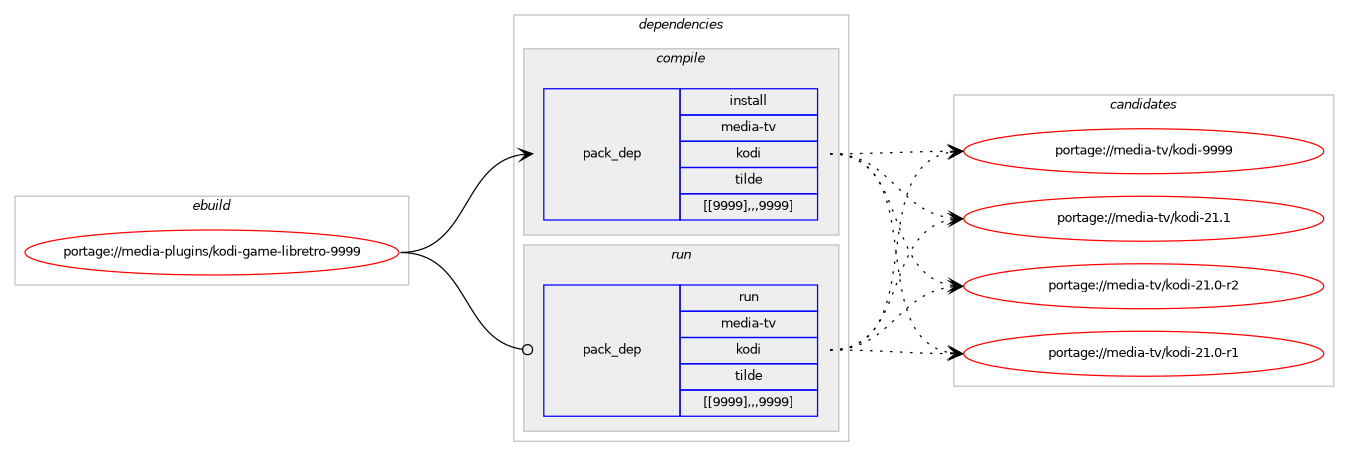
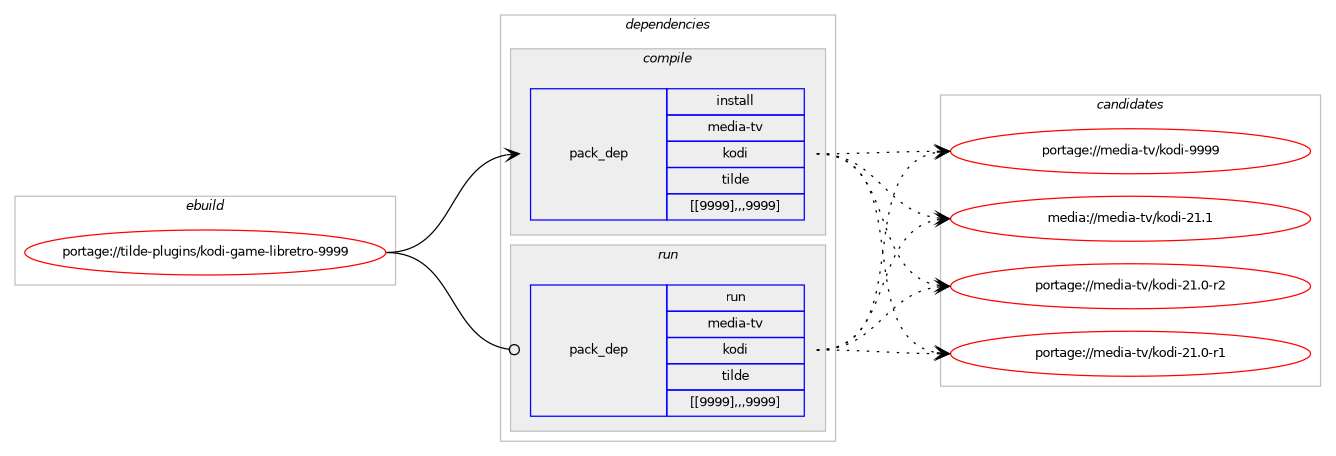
node "portage://media-tv/kodi-21.1": label "portage://media-tv/kodi-21.1" -> "media://media-tv/kodi-21.1"
node "portage://media-plugins/kodi-game-libretro-9999": label "portage://media-plugins/kodi-game-libretro-9999" -> "portage://tilde-plugins/kodi-game-libretro-9999"
